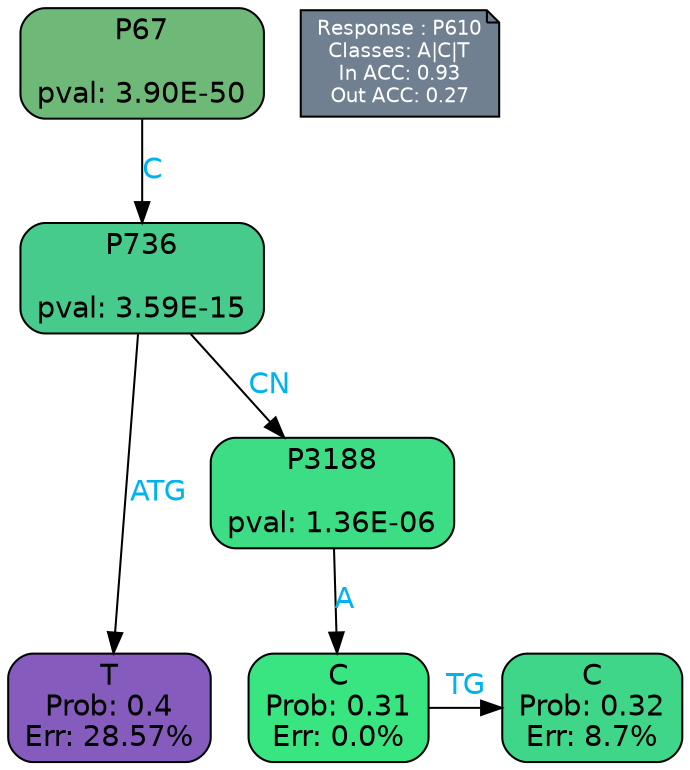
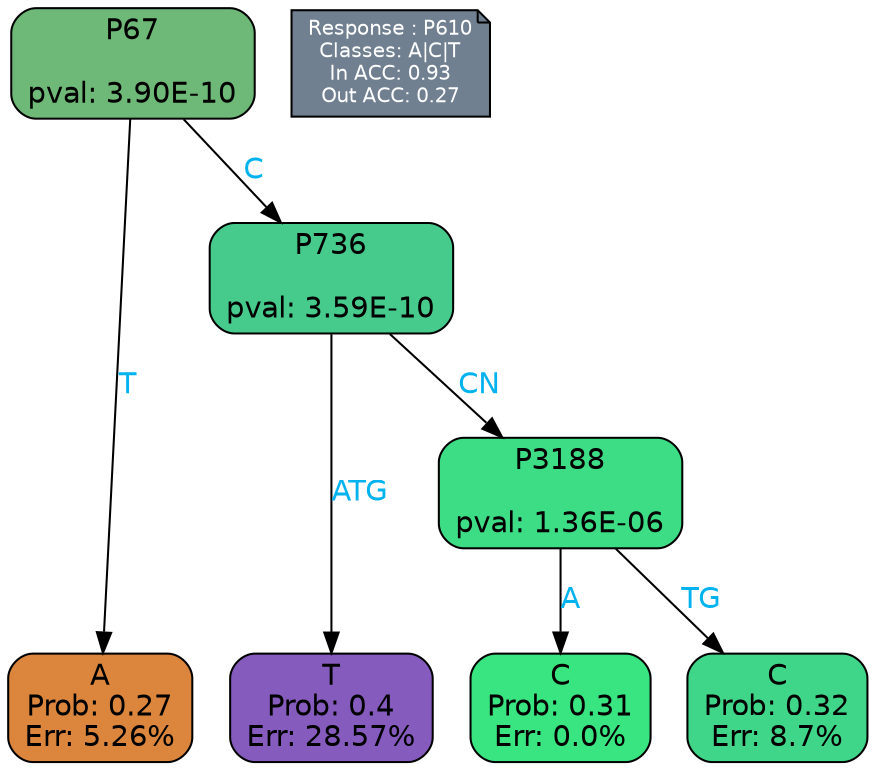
node "P67 pval: 3.90E-50": label "P67 pval: 3.90E-50" -> "P67 pval: 3.90E-10"
node "P736 pval: 3.59E-15": label "P736 pval: 3.59E-15" -> "P736 pval: 3.59E-10"
node "A Prob: 0.27 Err: 5.26%": added
edge "C Prob: 0.31 Err: 0.0%" -> "C Prob: 0.32 Err: 8.7%": now "P3188 pval: 1.36E-06" -> "C Prob: 0.32 Err: 8.7%"
